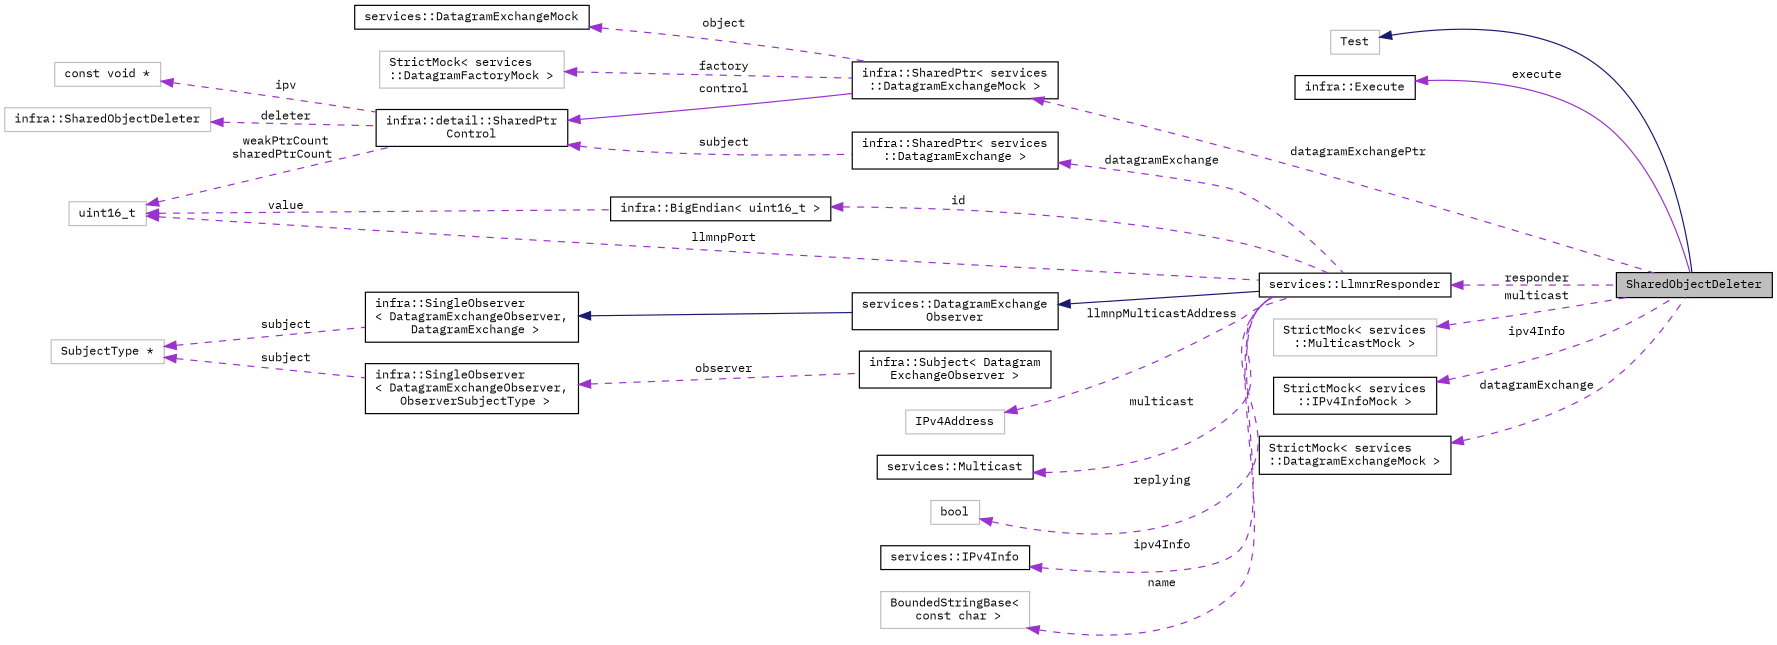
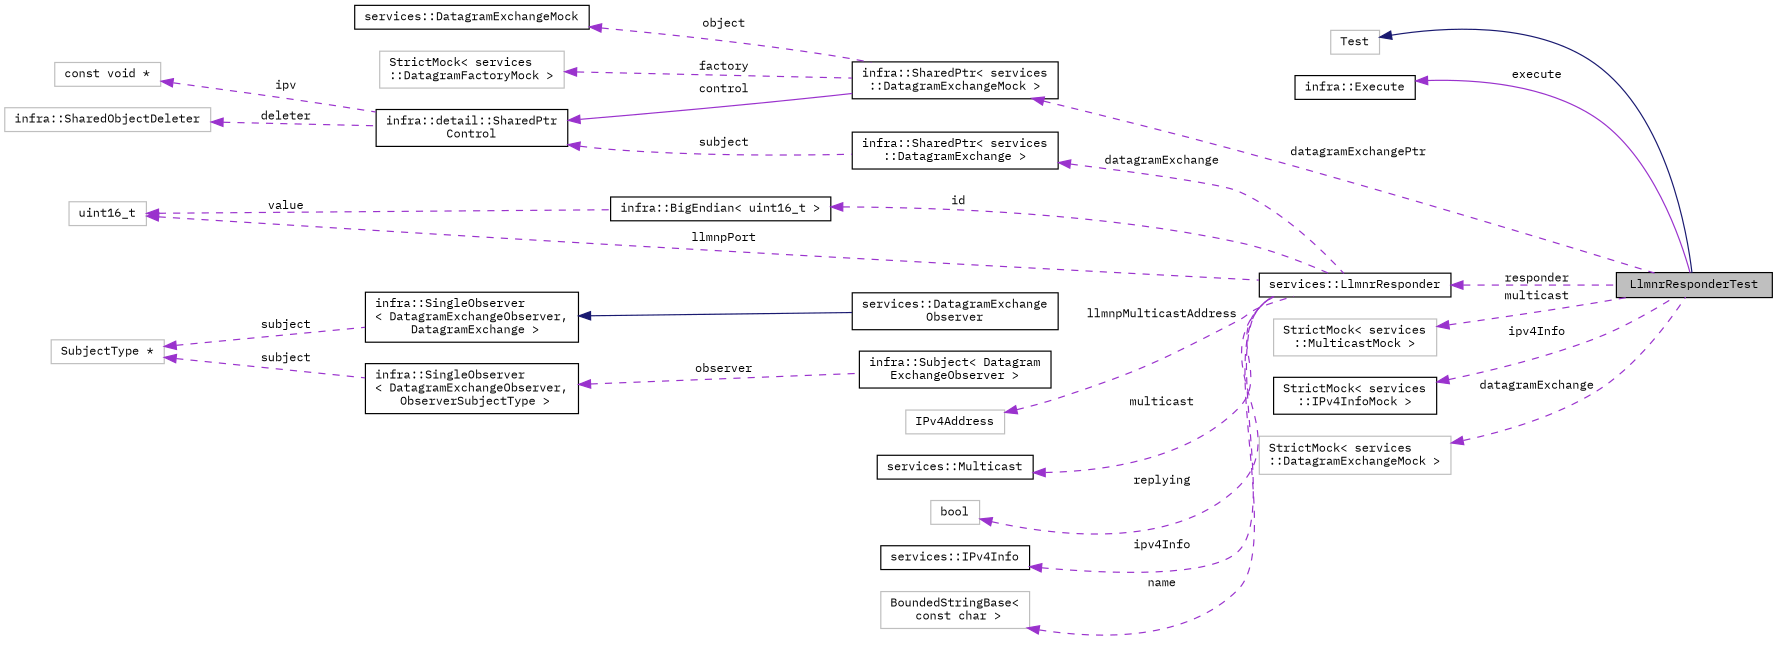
edge "infra::detail::SharedPtr Control" -> "uint16_t": removed, label "weakPtrCount sharedPtrCount"
node "SharedObjectDeleter": label "SharedObjectDeleter" -> "LlmnrResponderTest"
edge "services::LlmnrResponder" -> "services::DatagramExchange Observer": removed
node "StrictMock< services ::DatagramExchangeMock >": color black -> grey75
